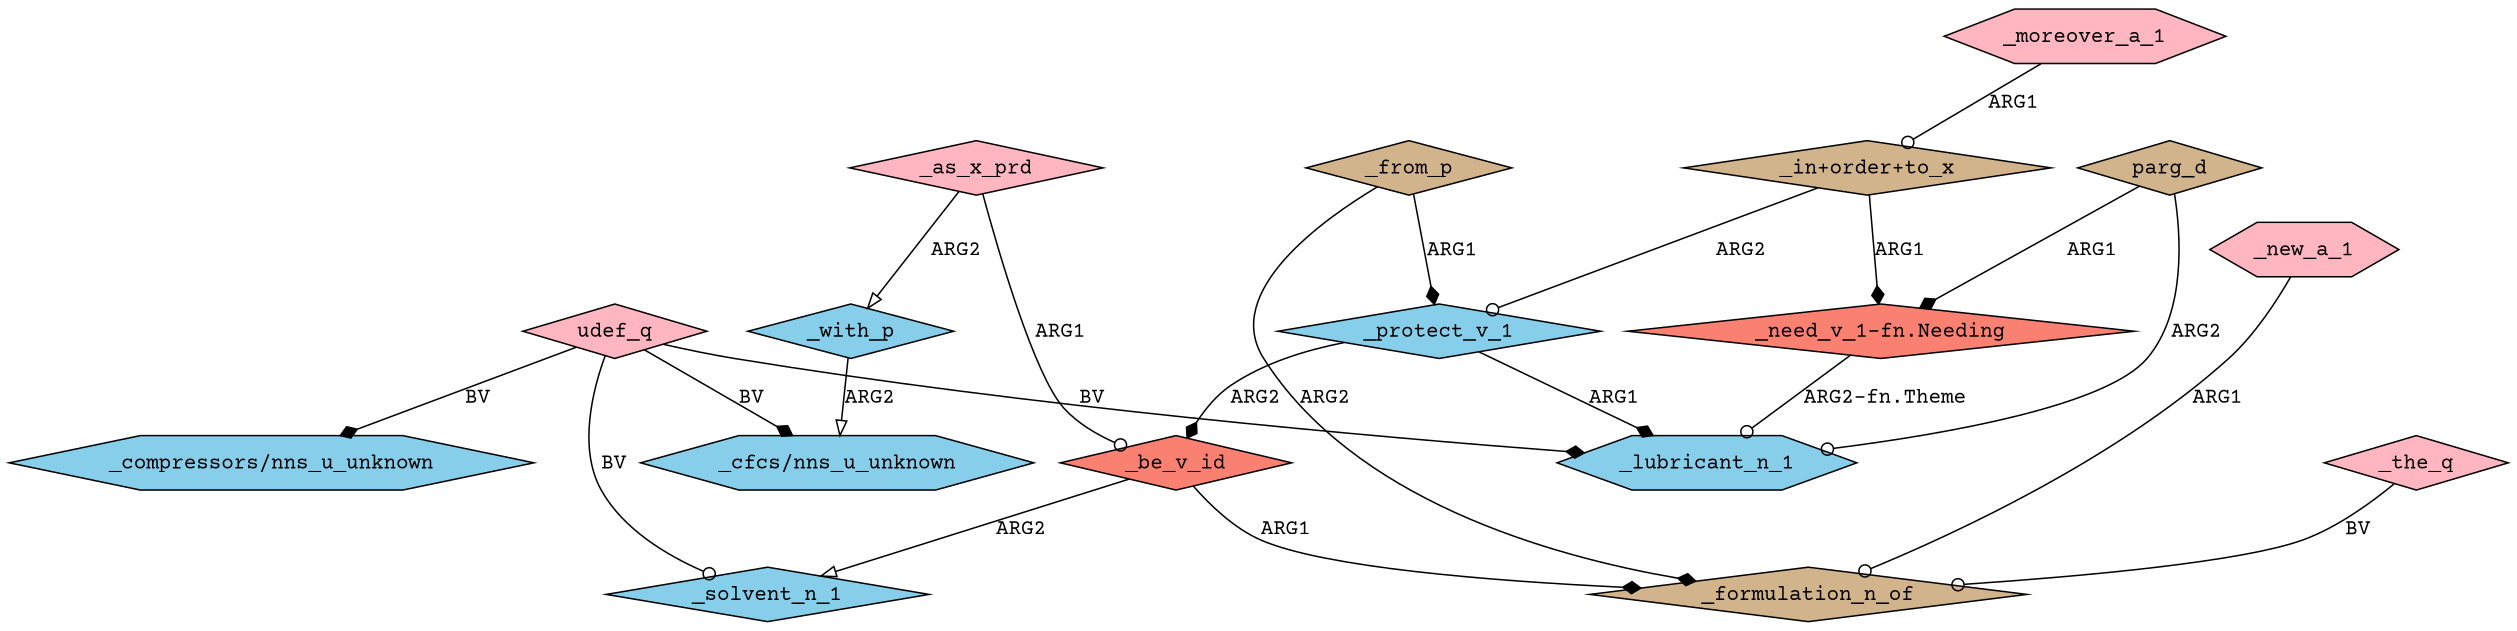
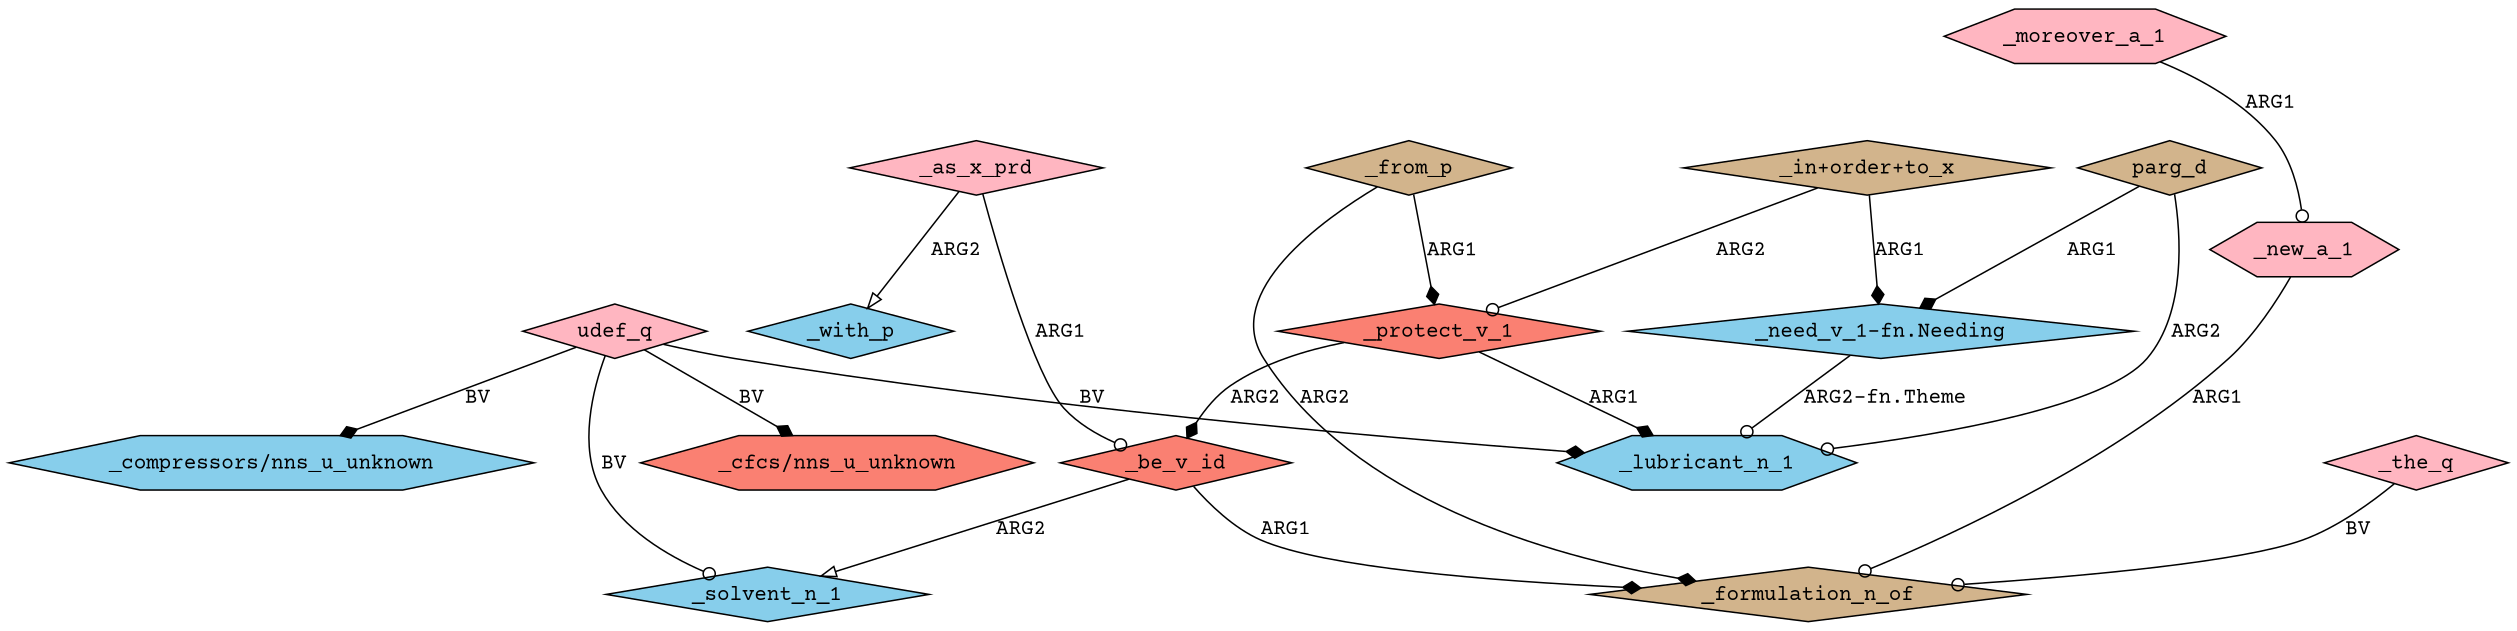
edge "_moreover_a_1" -> "_in+order+to_x": now "_moreover_a_1" -> "_new_a_1"
node "_protect_v_1": fillcolor skyblue -> salmon
node "_need_v_1-fn.Needing": fillcolor salmon -> skyblue
edge "_with_p" -> "_cfcs/nns_u_unknown": removed, label "ARG2"
node "_cfcs/nns_u_unknown": fillcolor skyblue -> salmon
